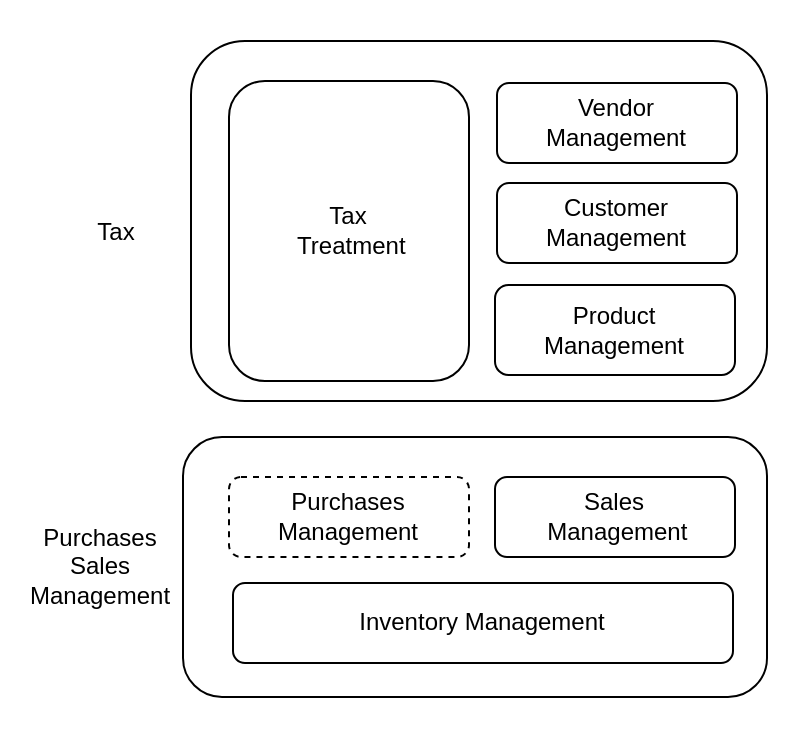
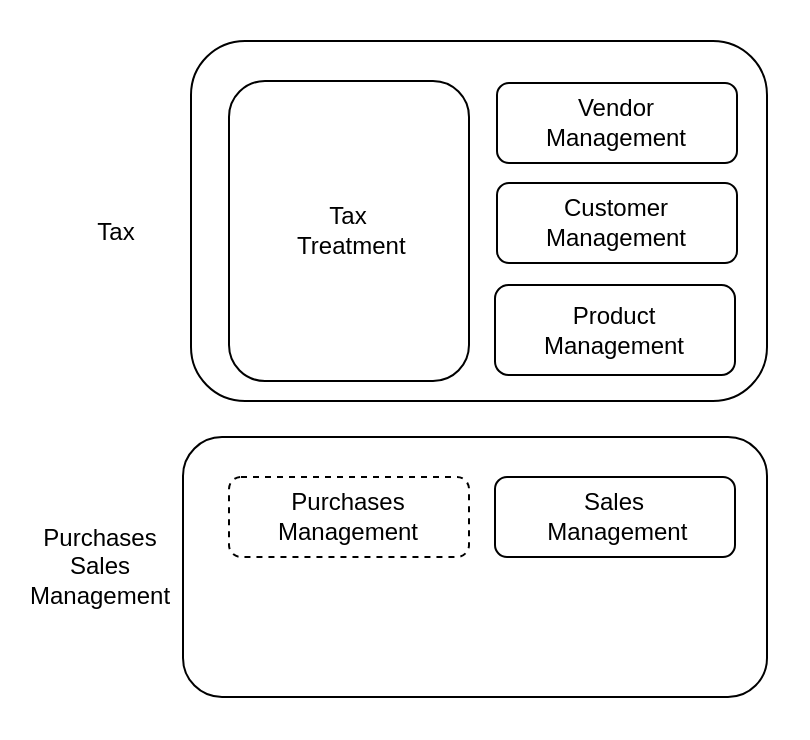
node "Inventory Management": removed
